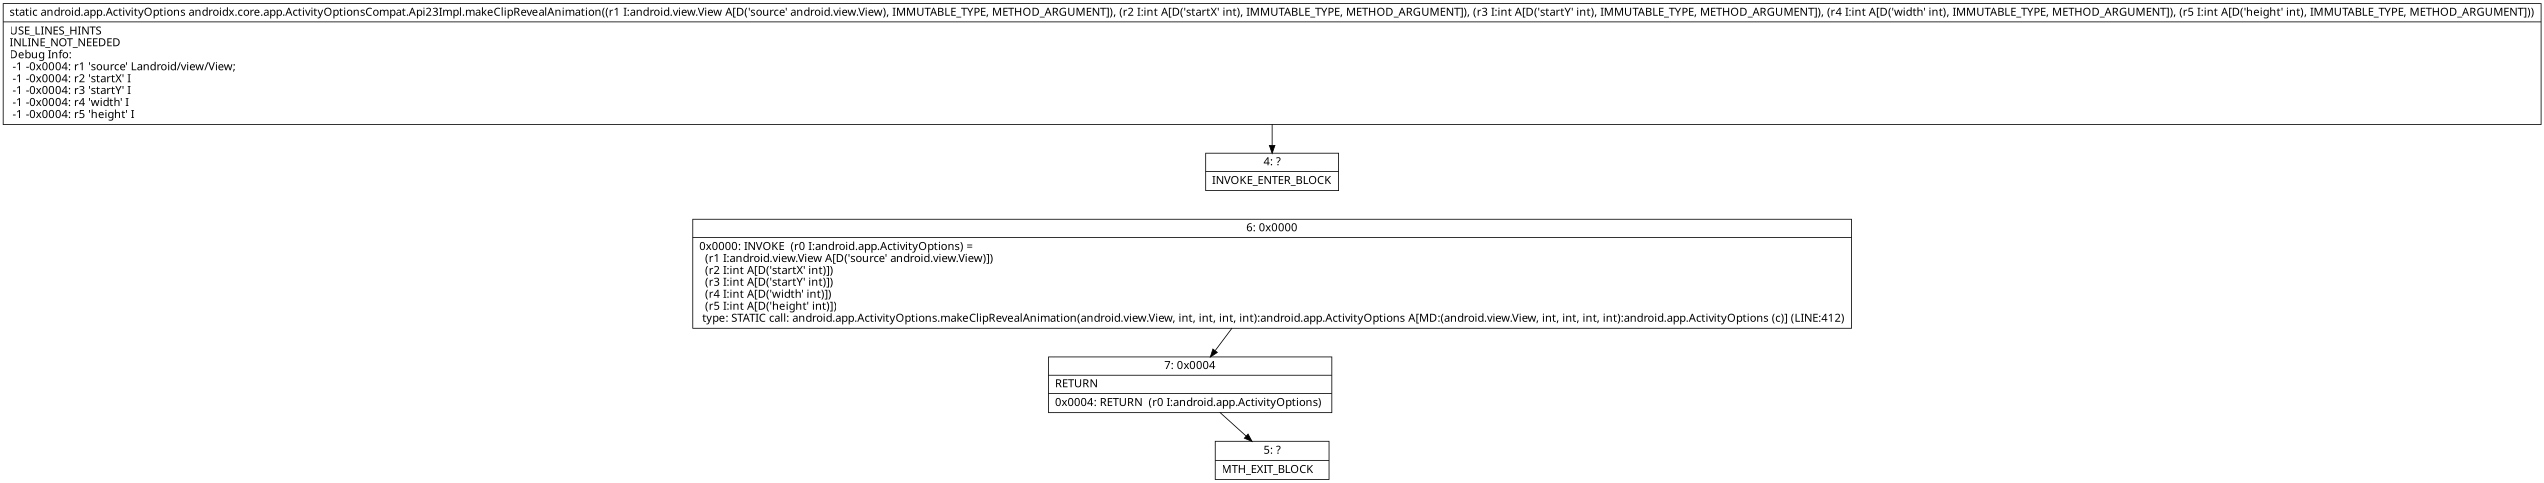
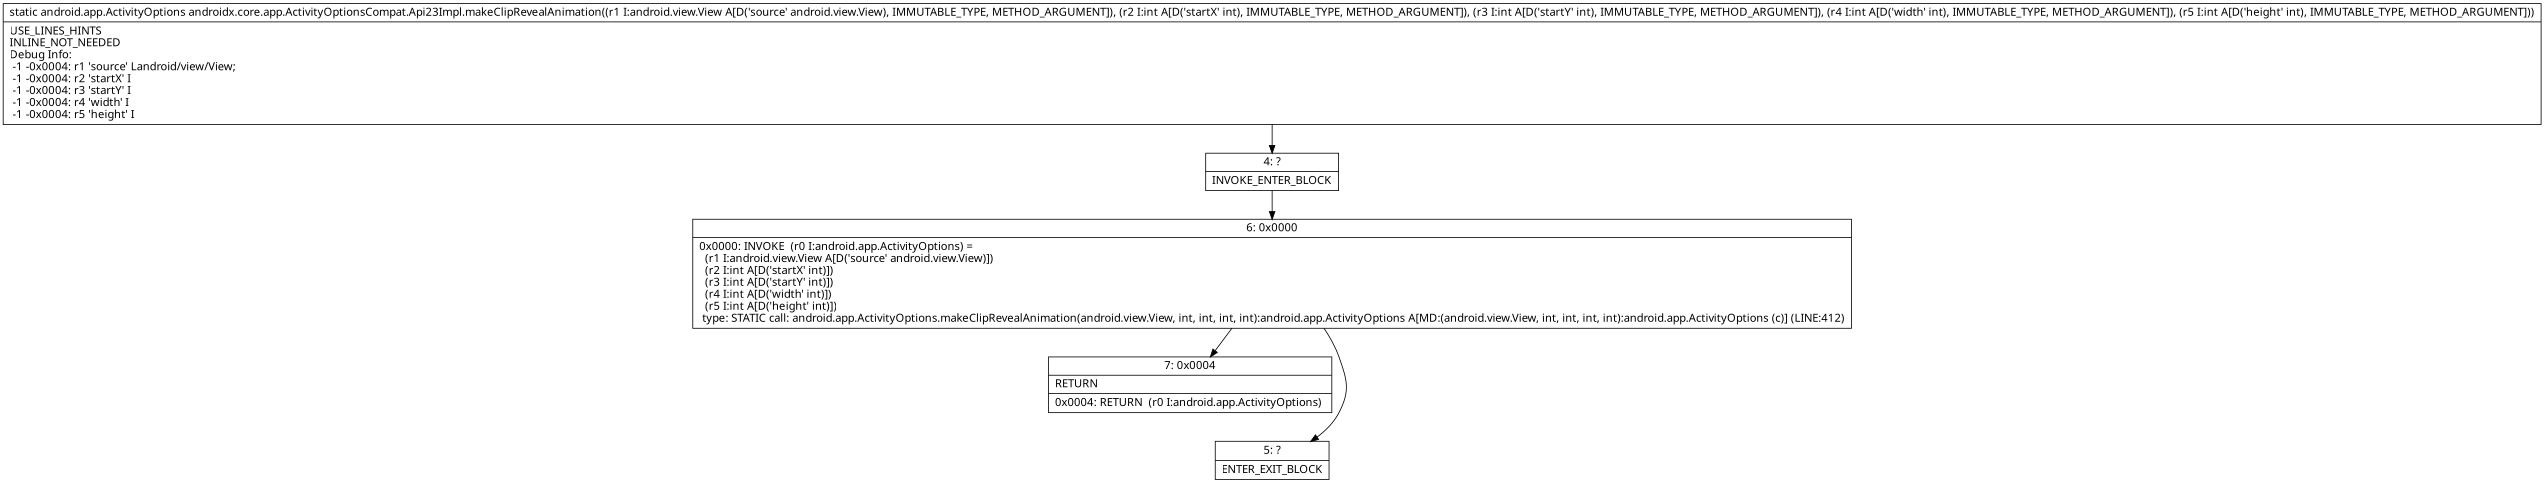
edge "4: ?" -> "6: 0x0000": added
edge "7: 0x0004" -> "5: ?": now "6: 0x0000" -> "5: ?"
node "5: ?": text "MTH_EXIT_BLOCK" -> "ENTER_EXIT_BLOCK"
